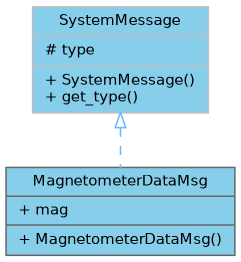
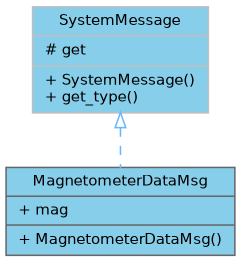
node "SystemMessage": text "# type" -> "# get"
